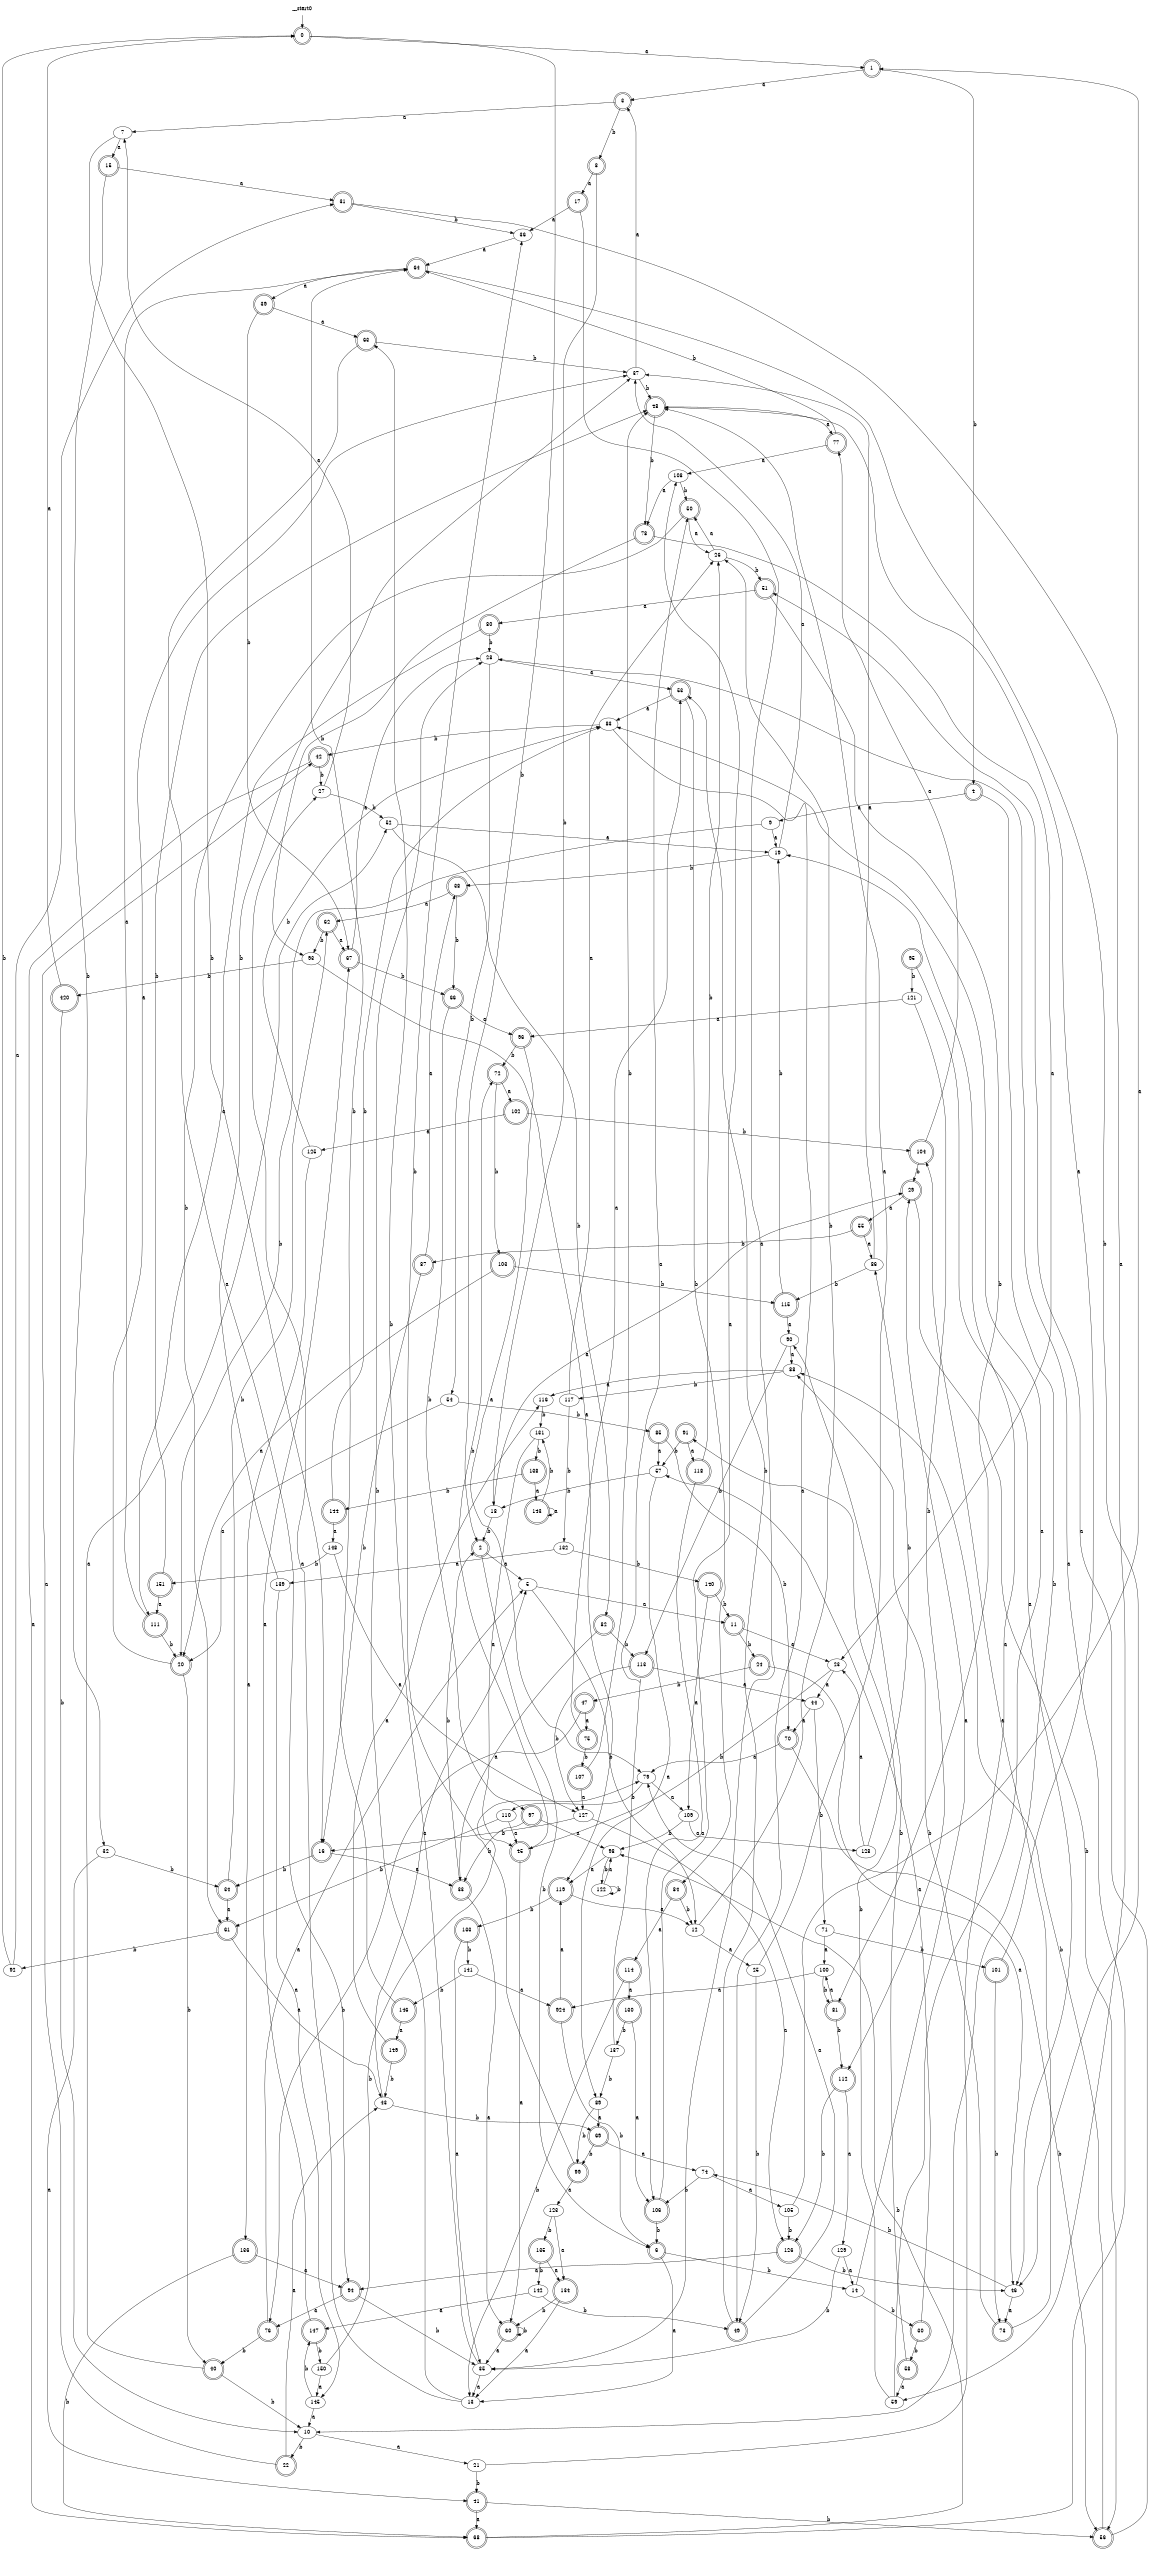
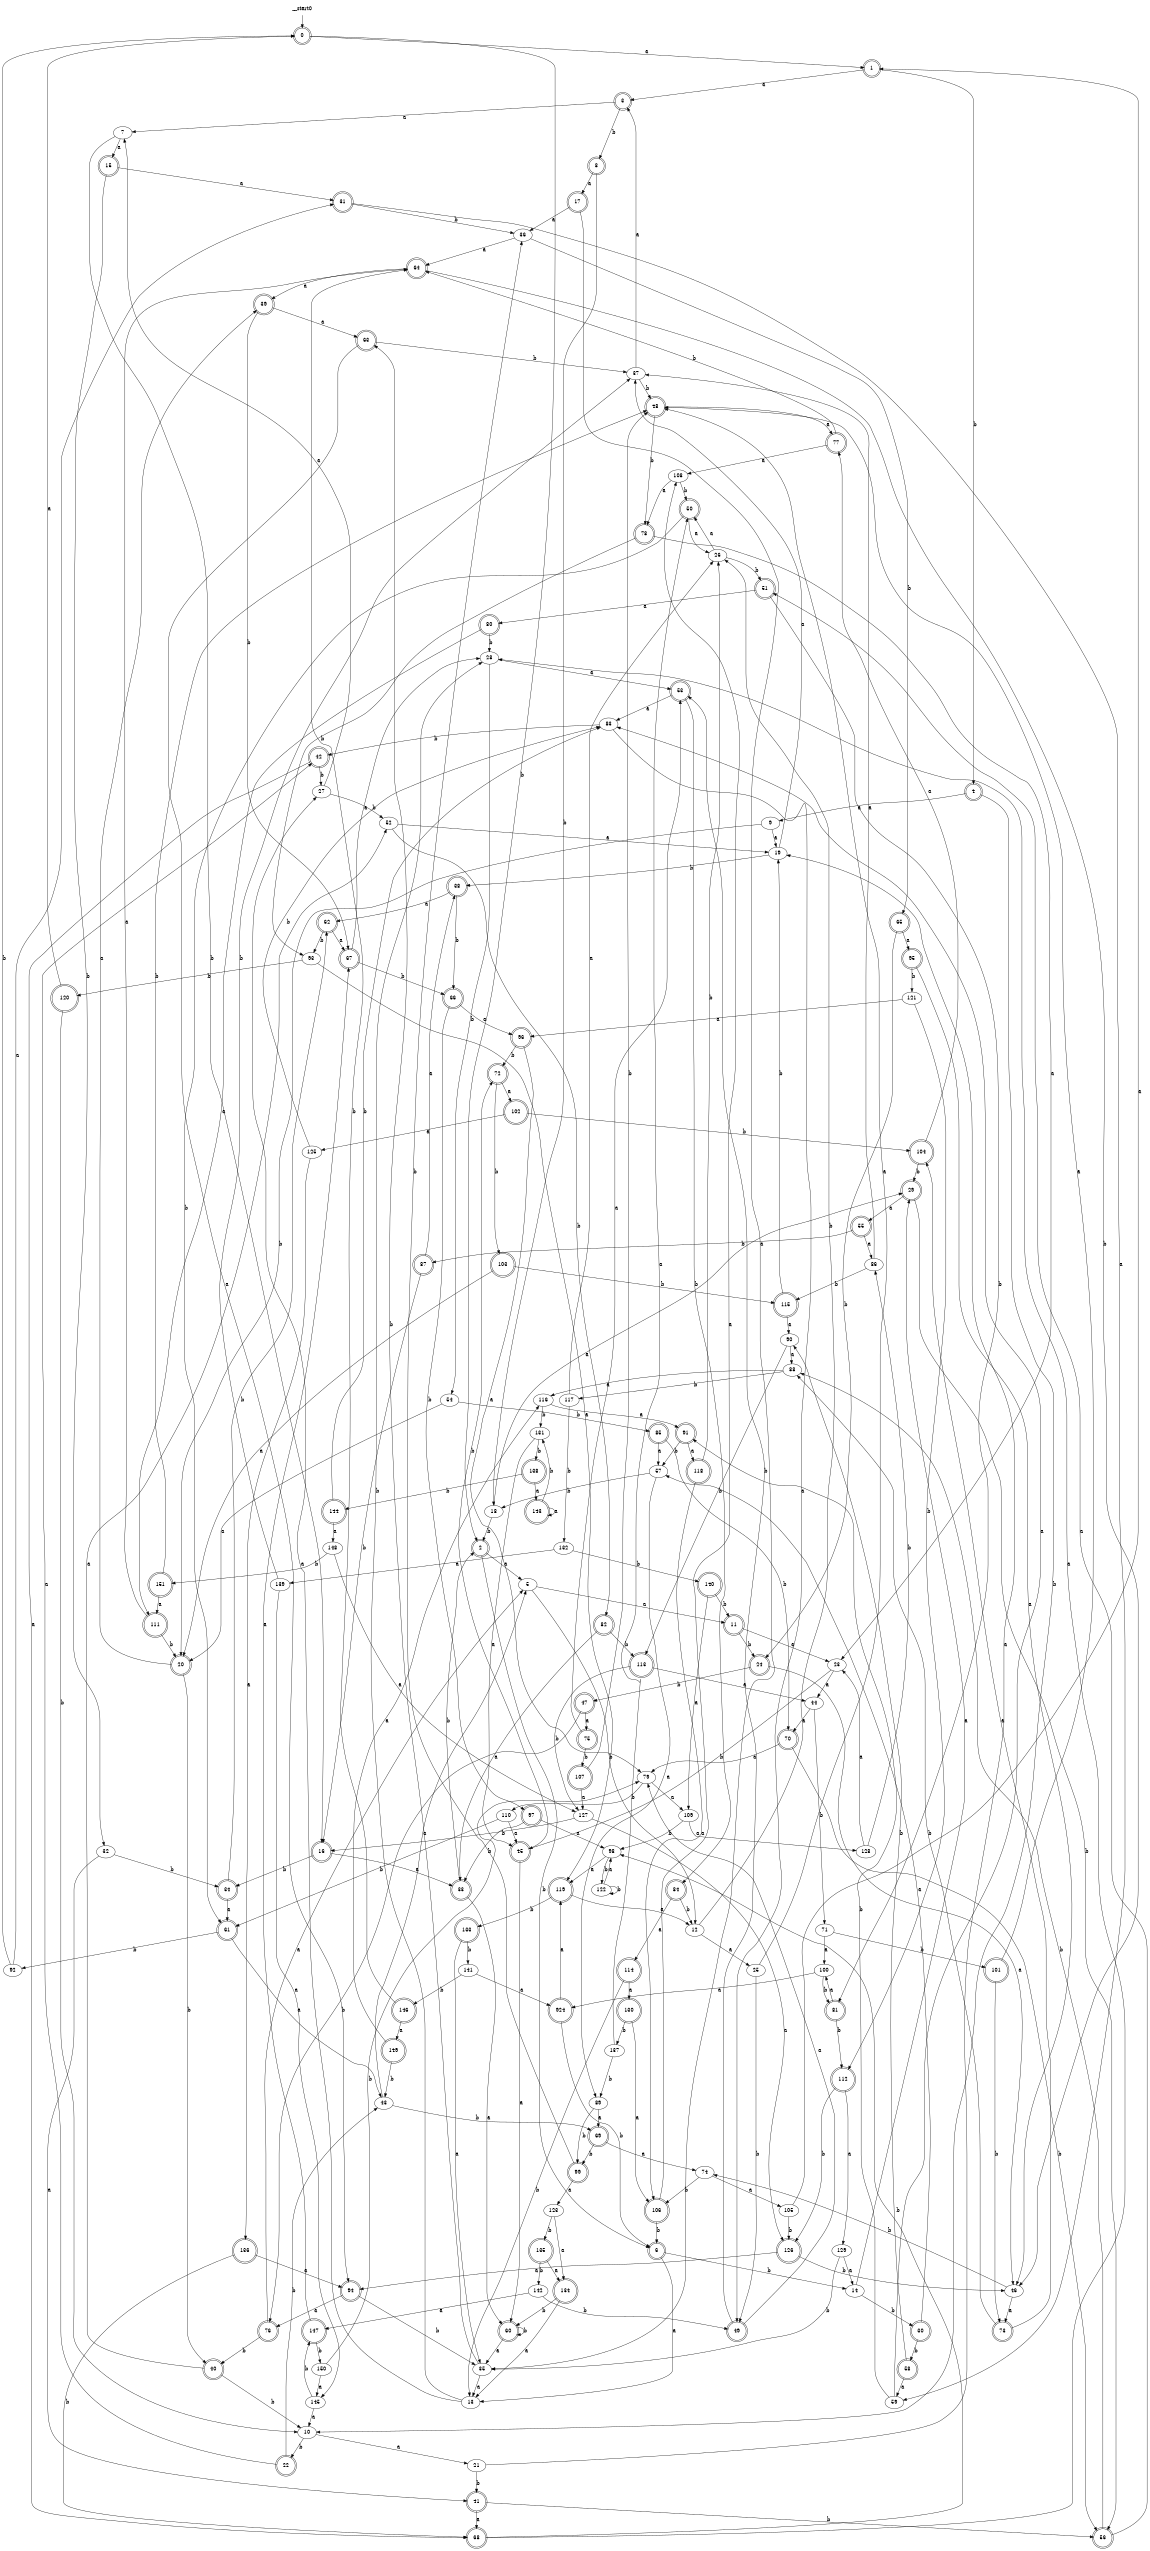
node "65": added
edge "20" -> "37": now "20" -> "39"
node "420": label "420" -> "120"
edge "116" -> "91": added, label "a"
edge "22" -> "43": label "a" -> "b"
